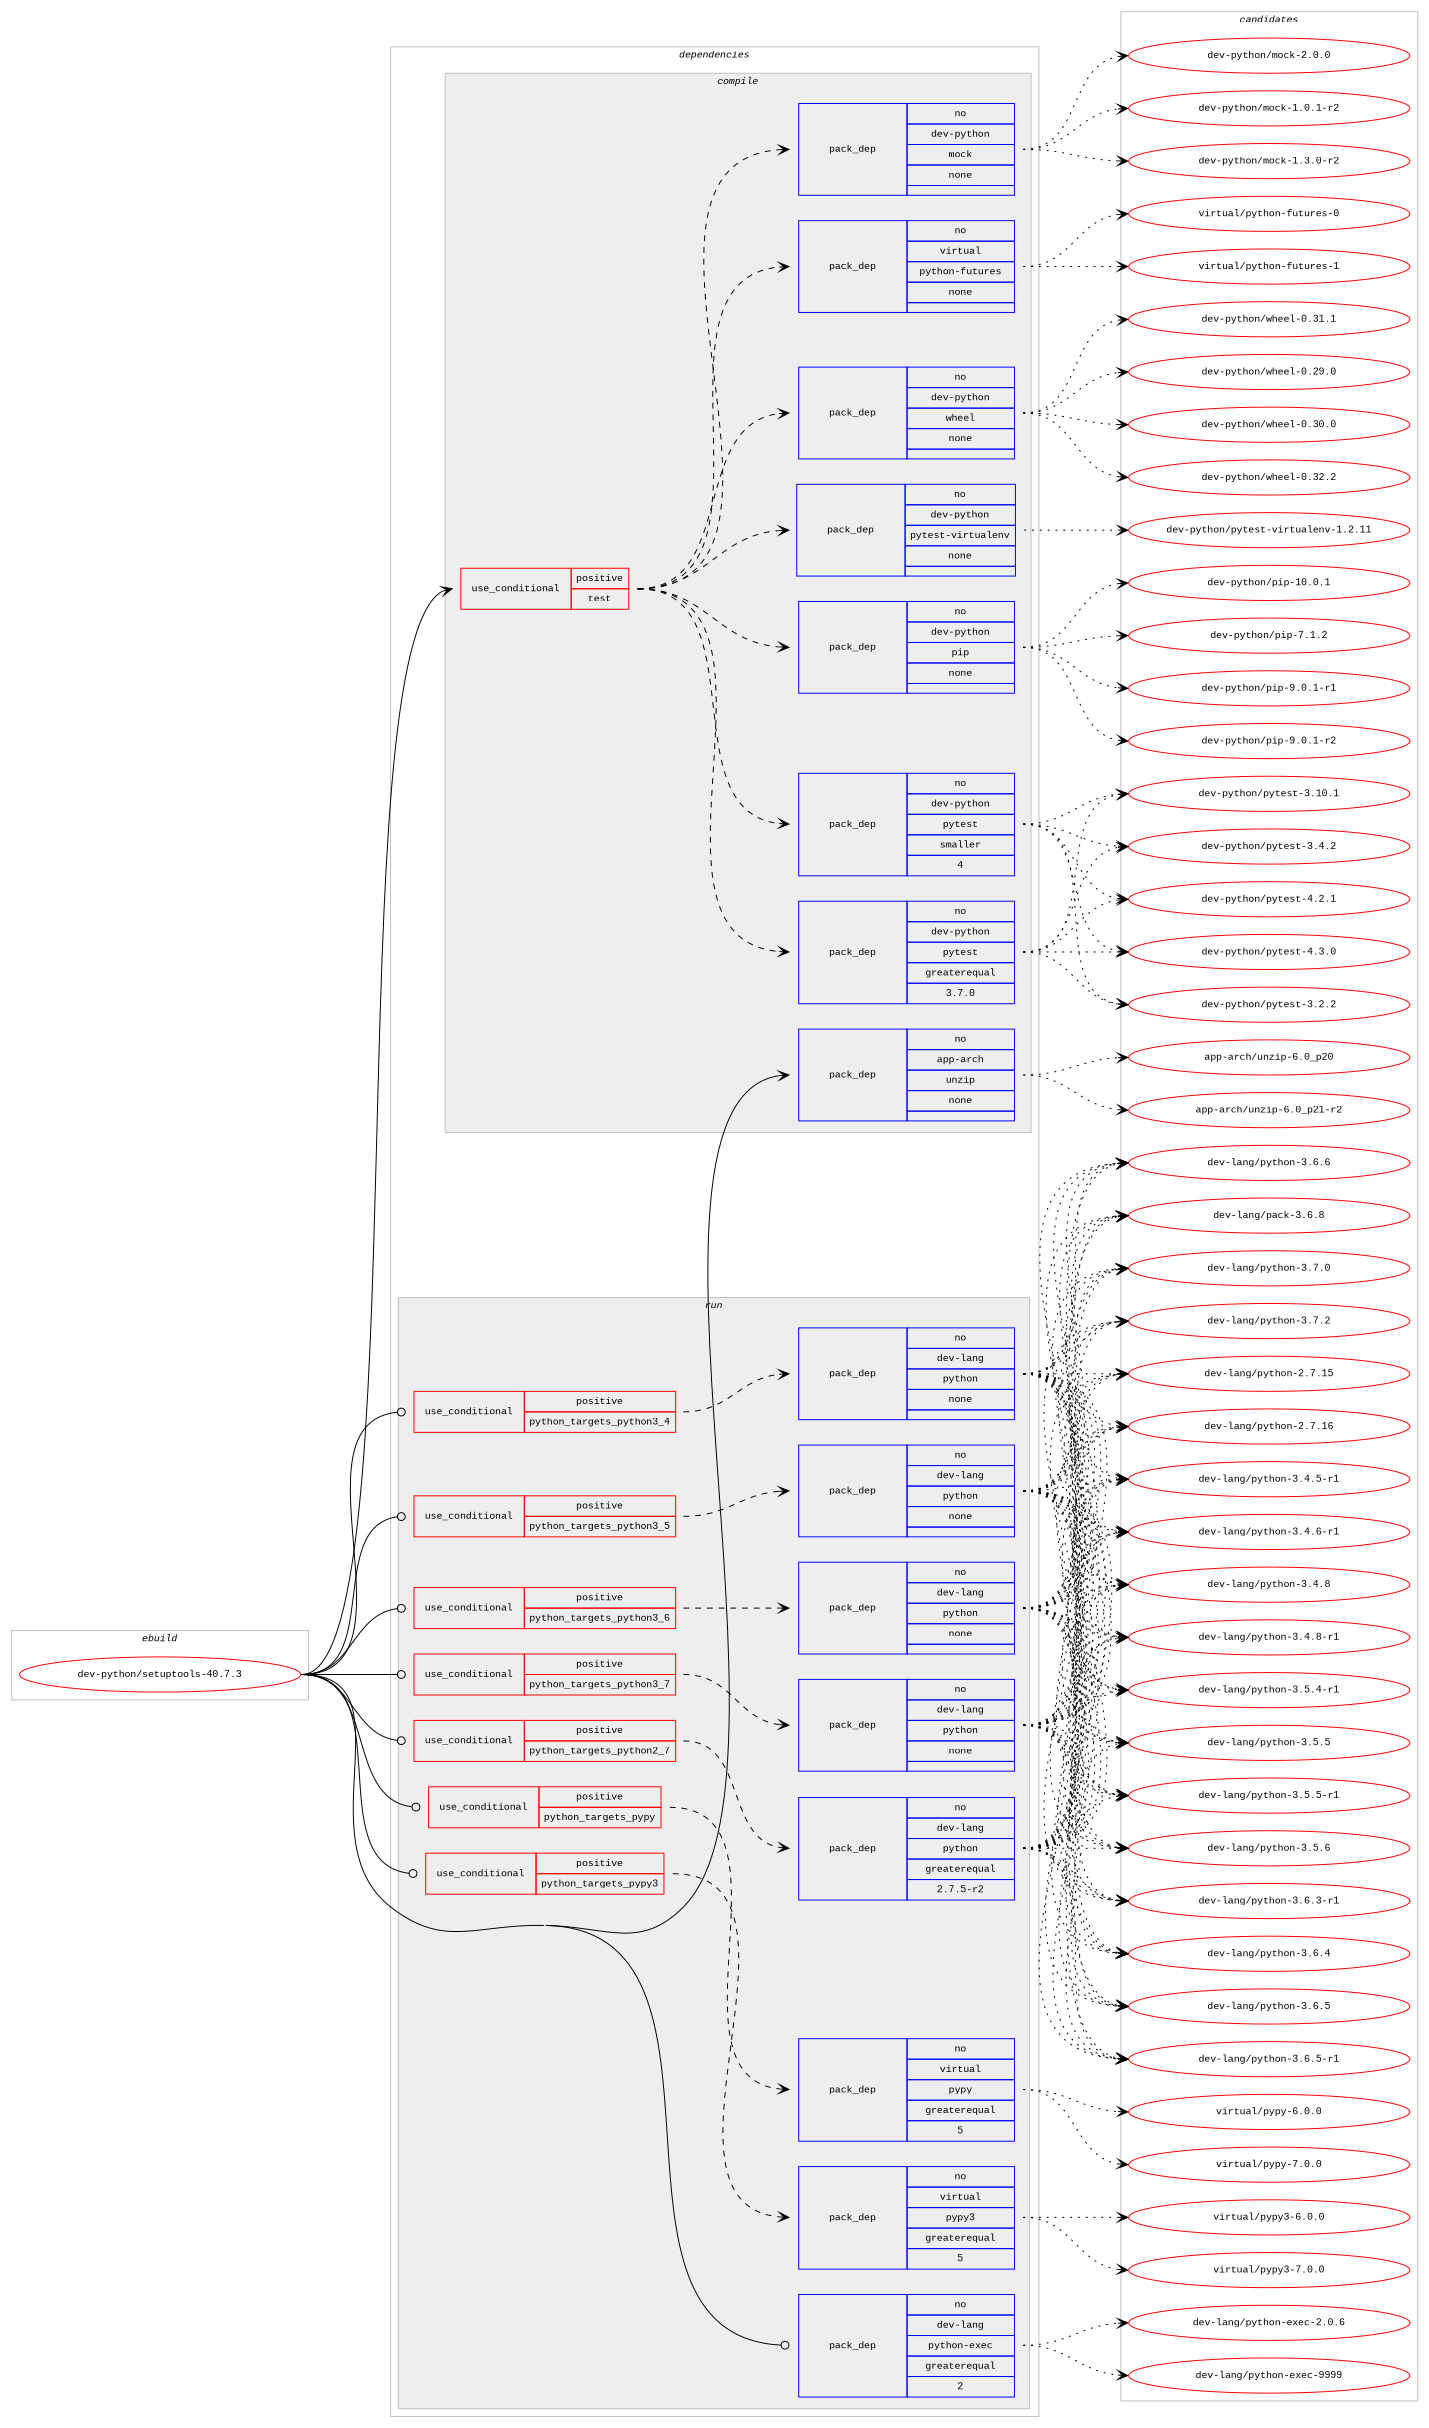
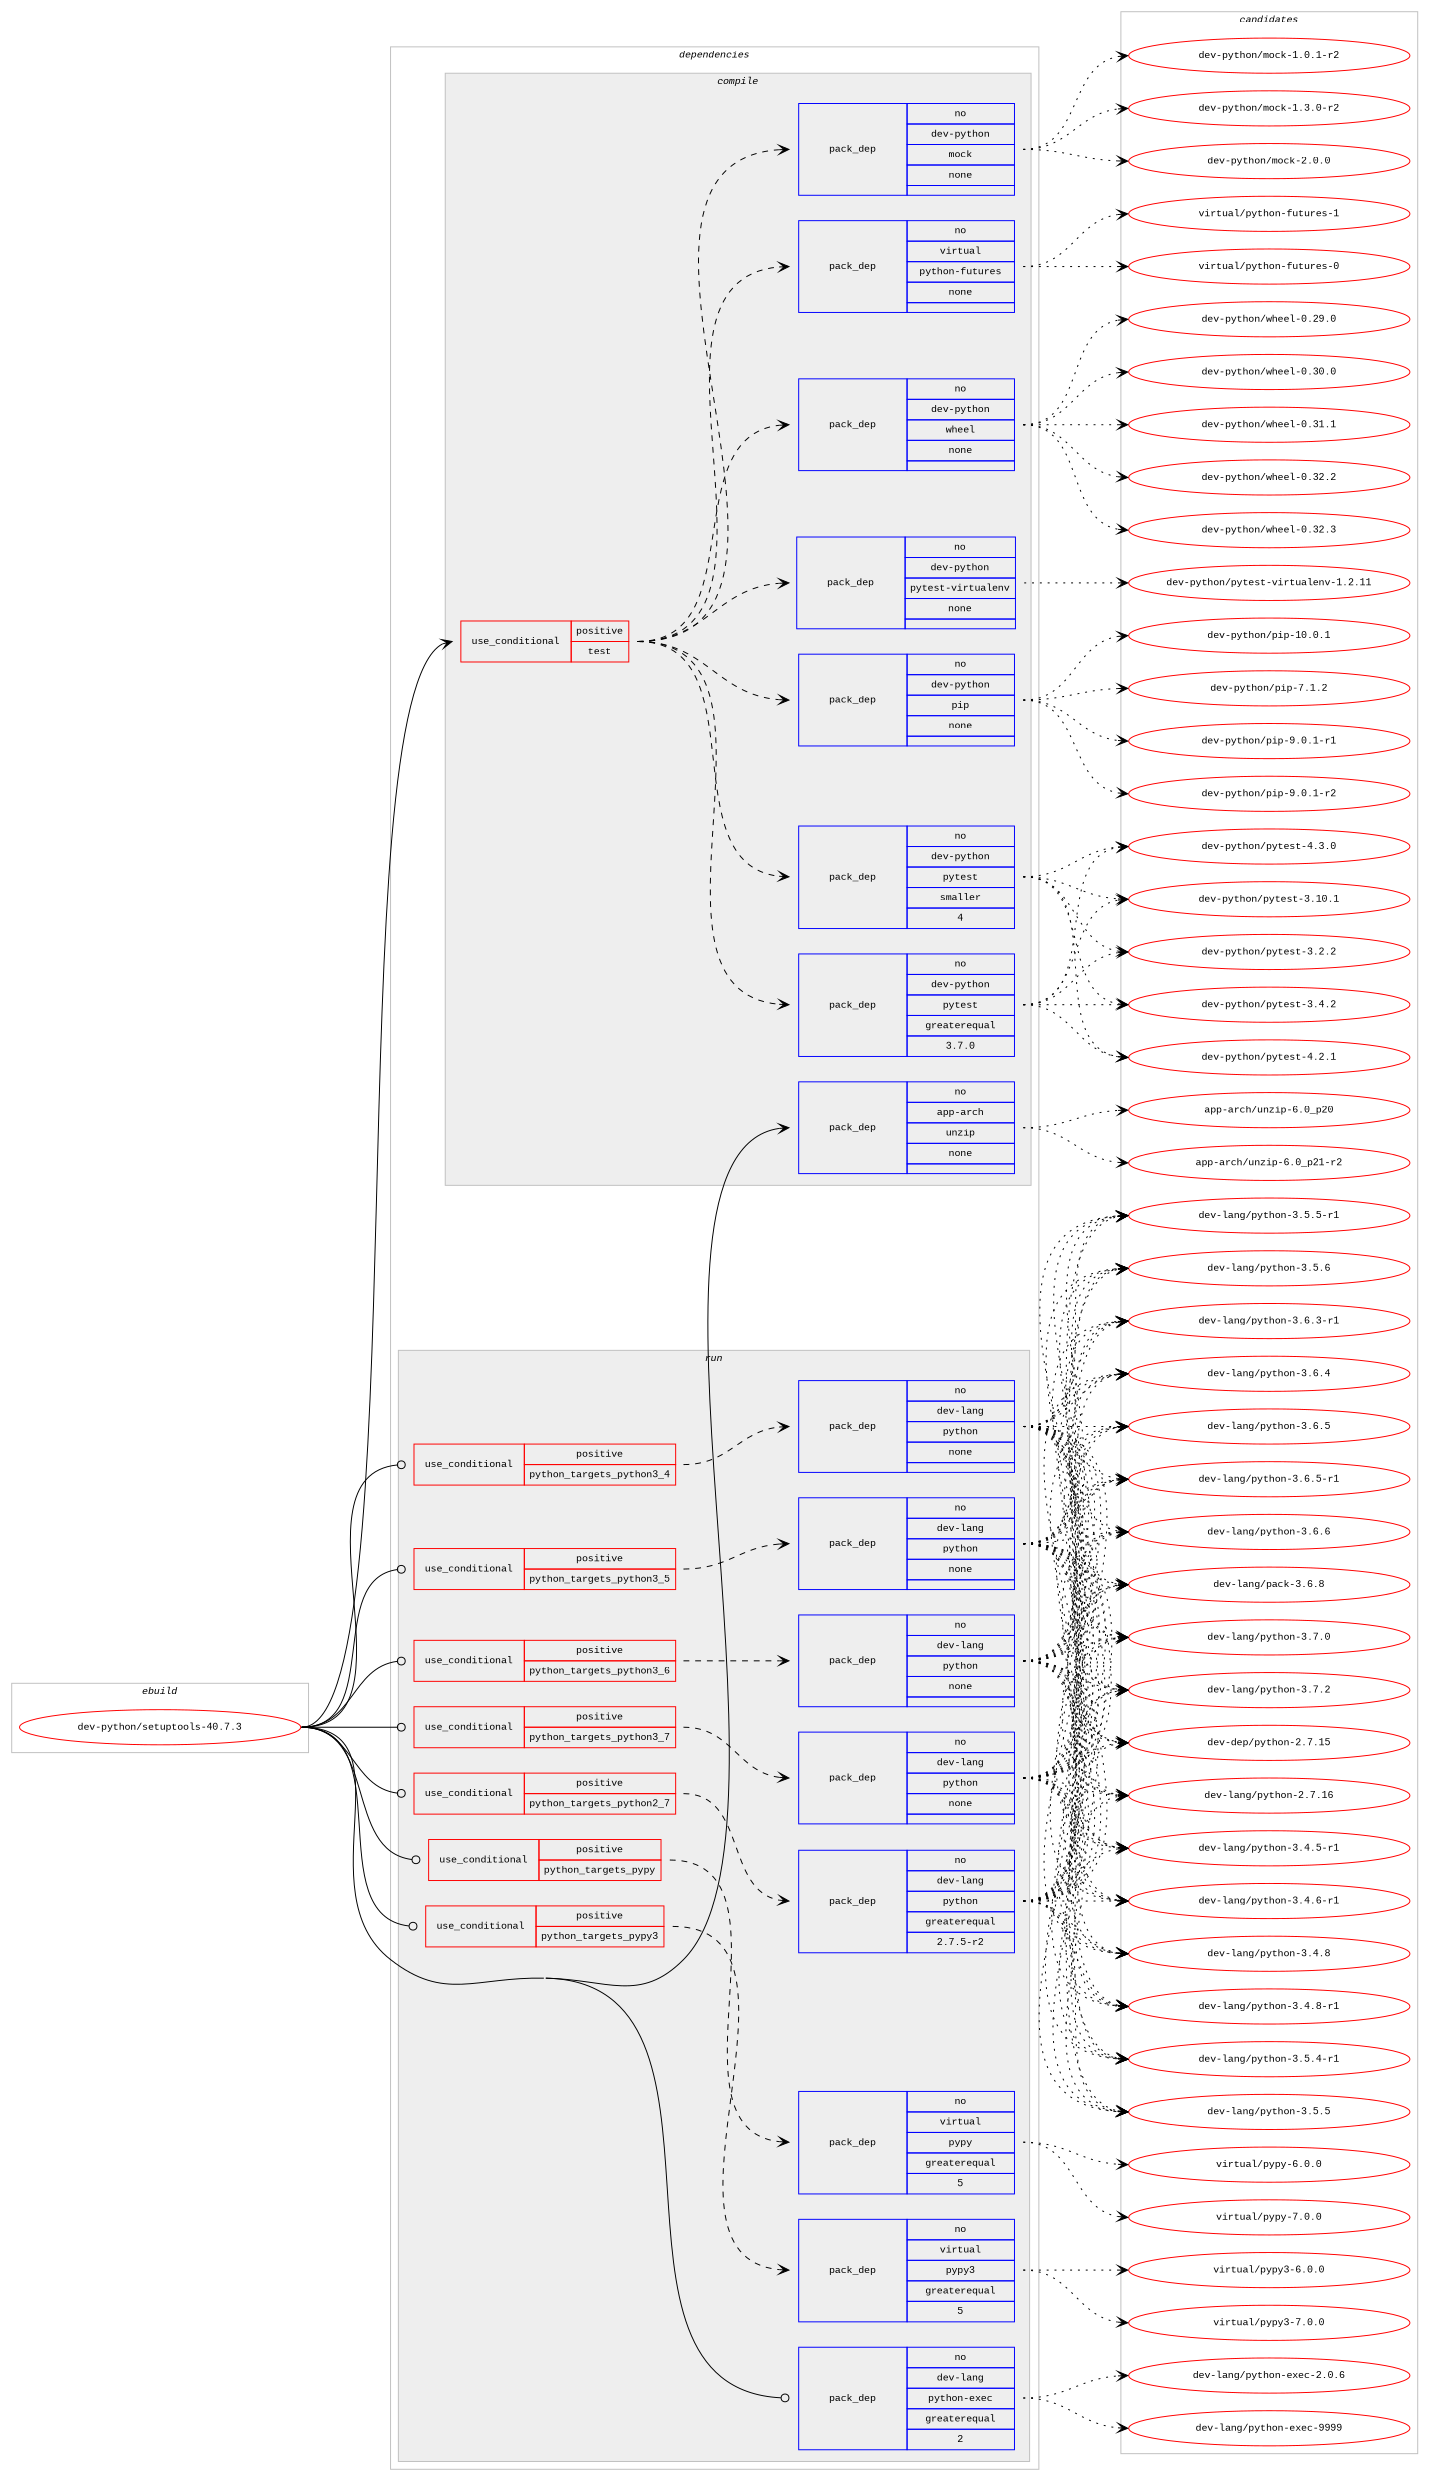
node "dev-python/wheel-0.32.3": added
node "dev-lang/python-2.7.15": label "dev-lang/python-2.7.15" -> "dev-dep/python-2.7.15"
